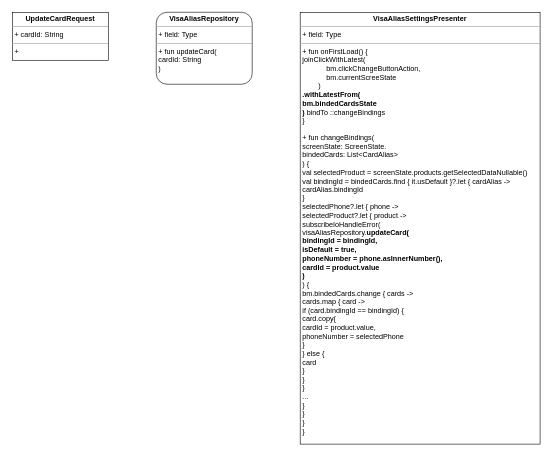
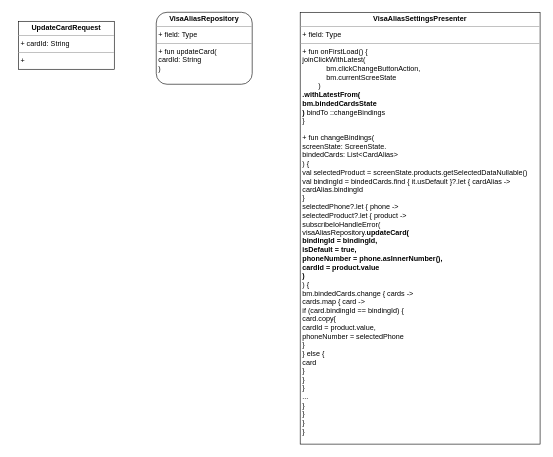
node "UpdateCardRequest + cardId: String +": moved (60, 36) -> (66, 45)
